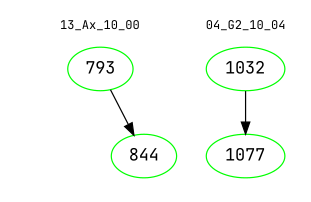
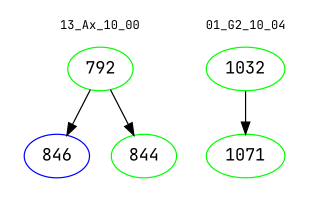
cluster "04_G2_10_04": label "04_G2_10_04" -> "01_G2_10_04"
node "793": label "793" -> "792"
node "846": added
node "1077": label "1077" -> "1071"
